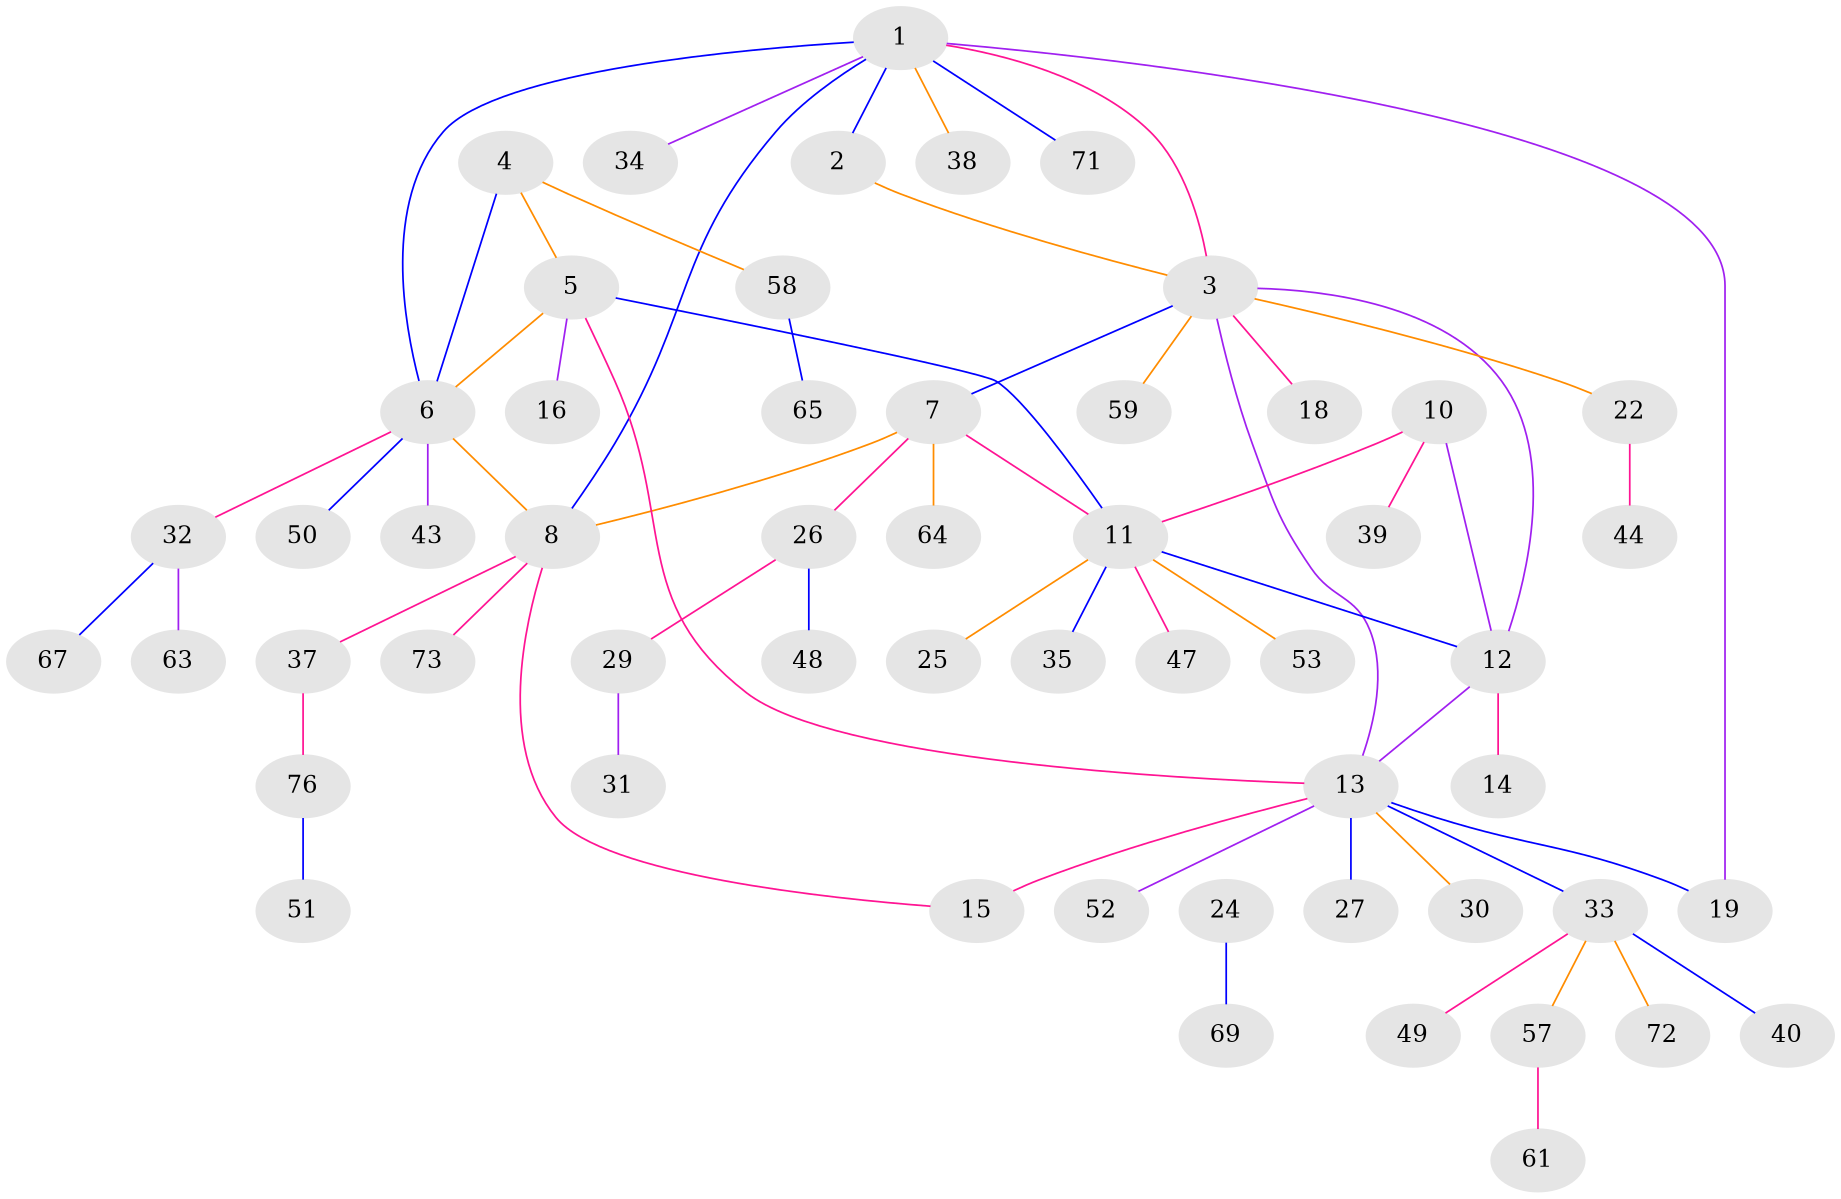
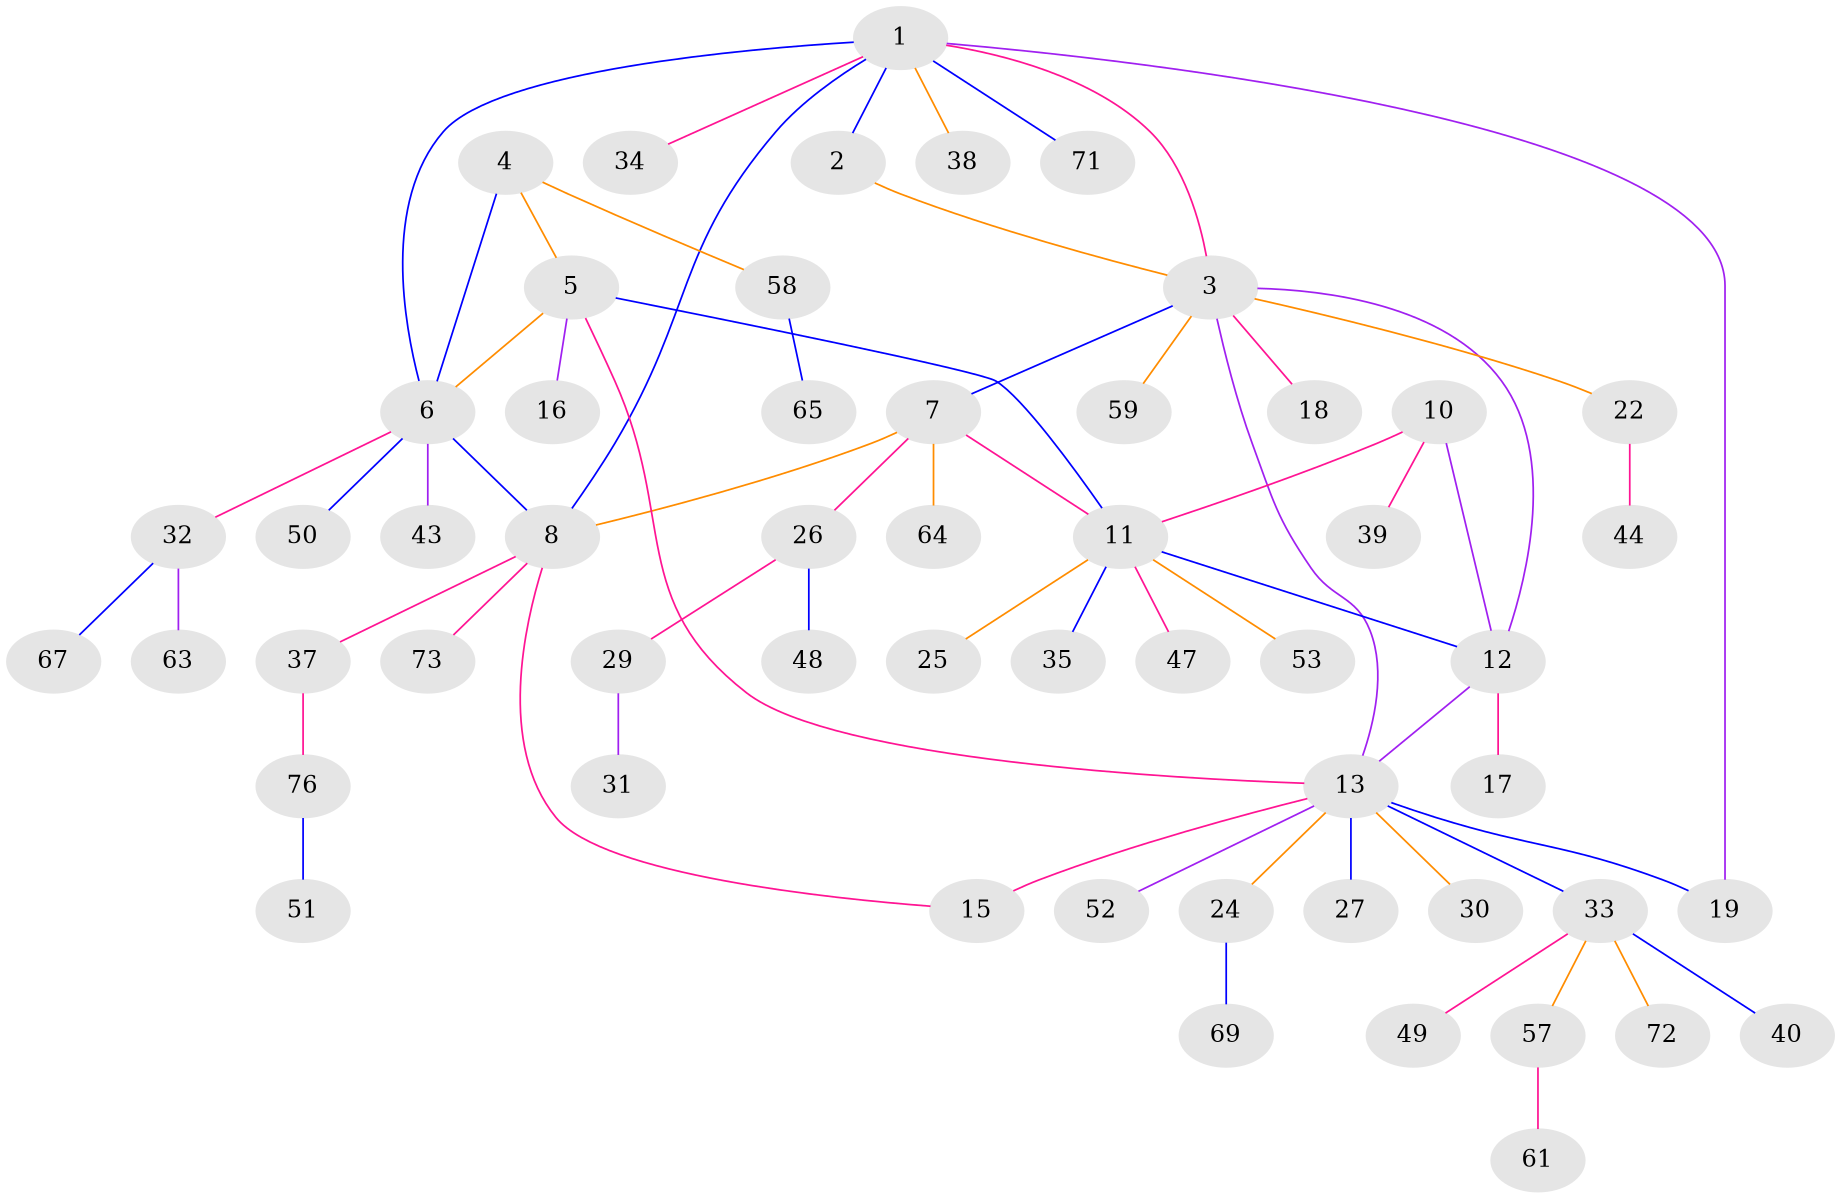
edge "1" -- "34": color purple -> deeppink
edge "6" -- "8": color darkorange -> blue
node "14": label "14" -> "17"
edge "13" -- "24": added
